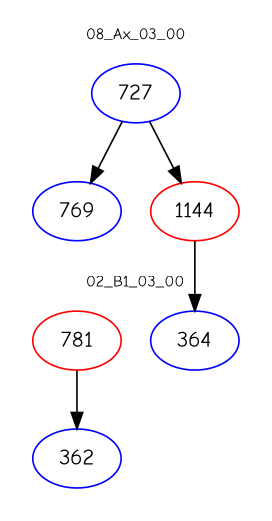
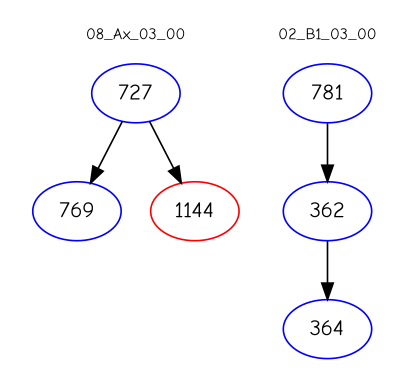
edge "1144" -> "364": now "362" -> "364"
node "781": color red -> blue
